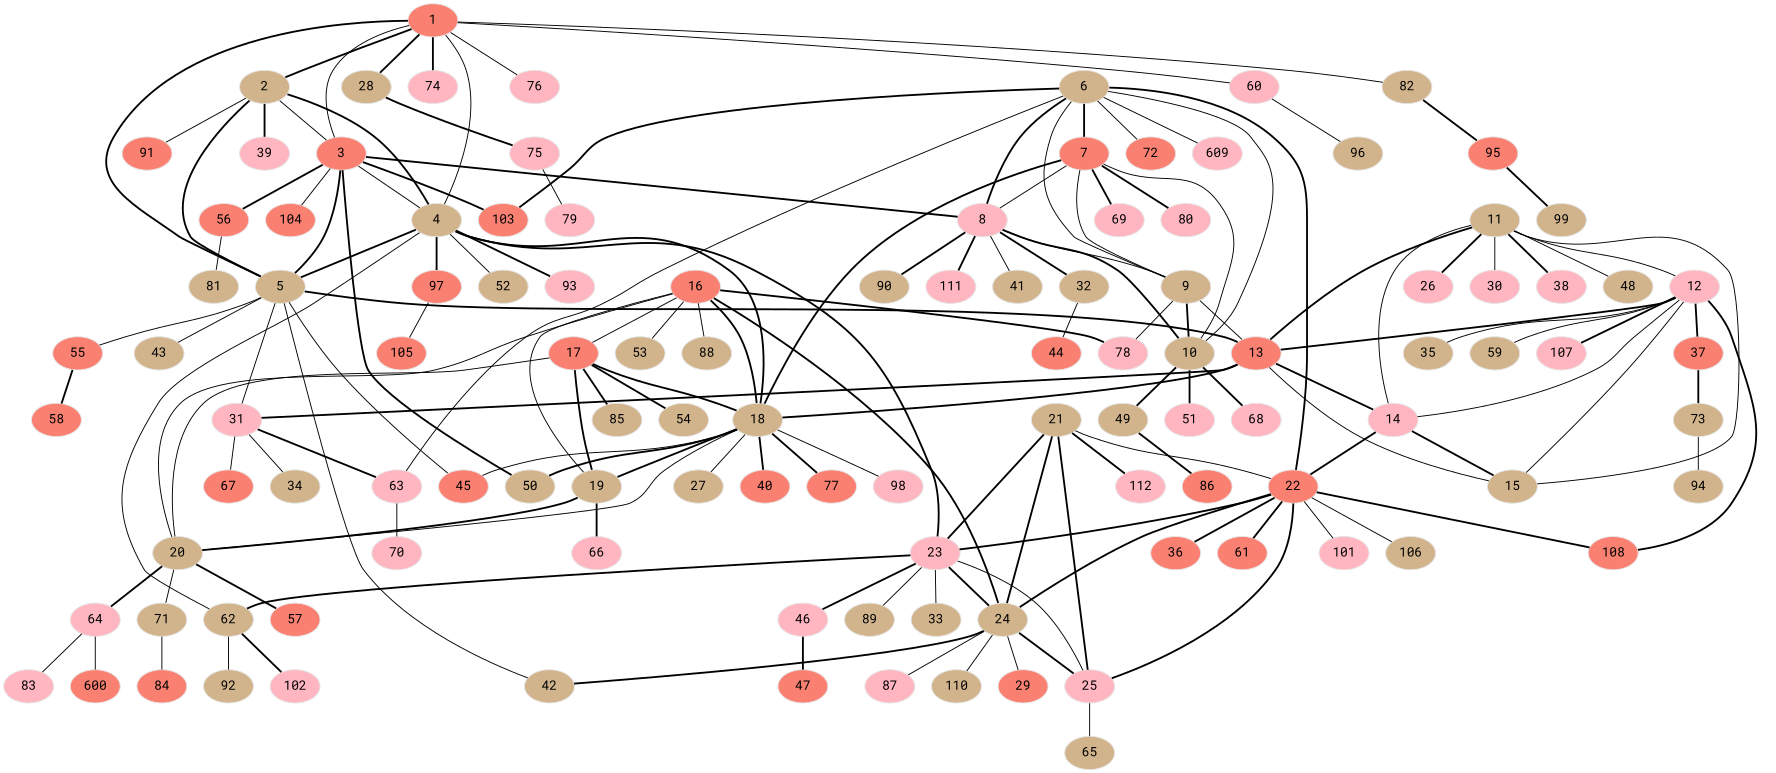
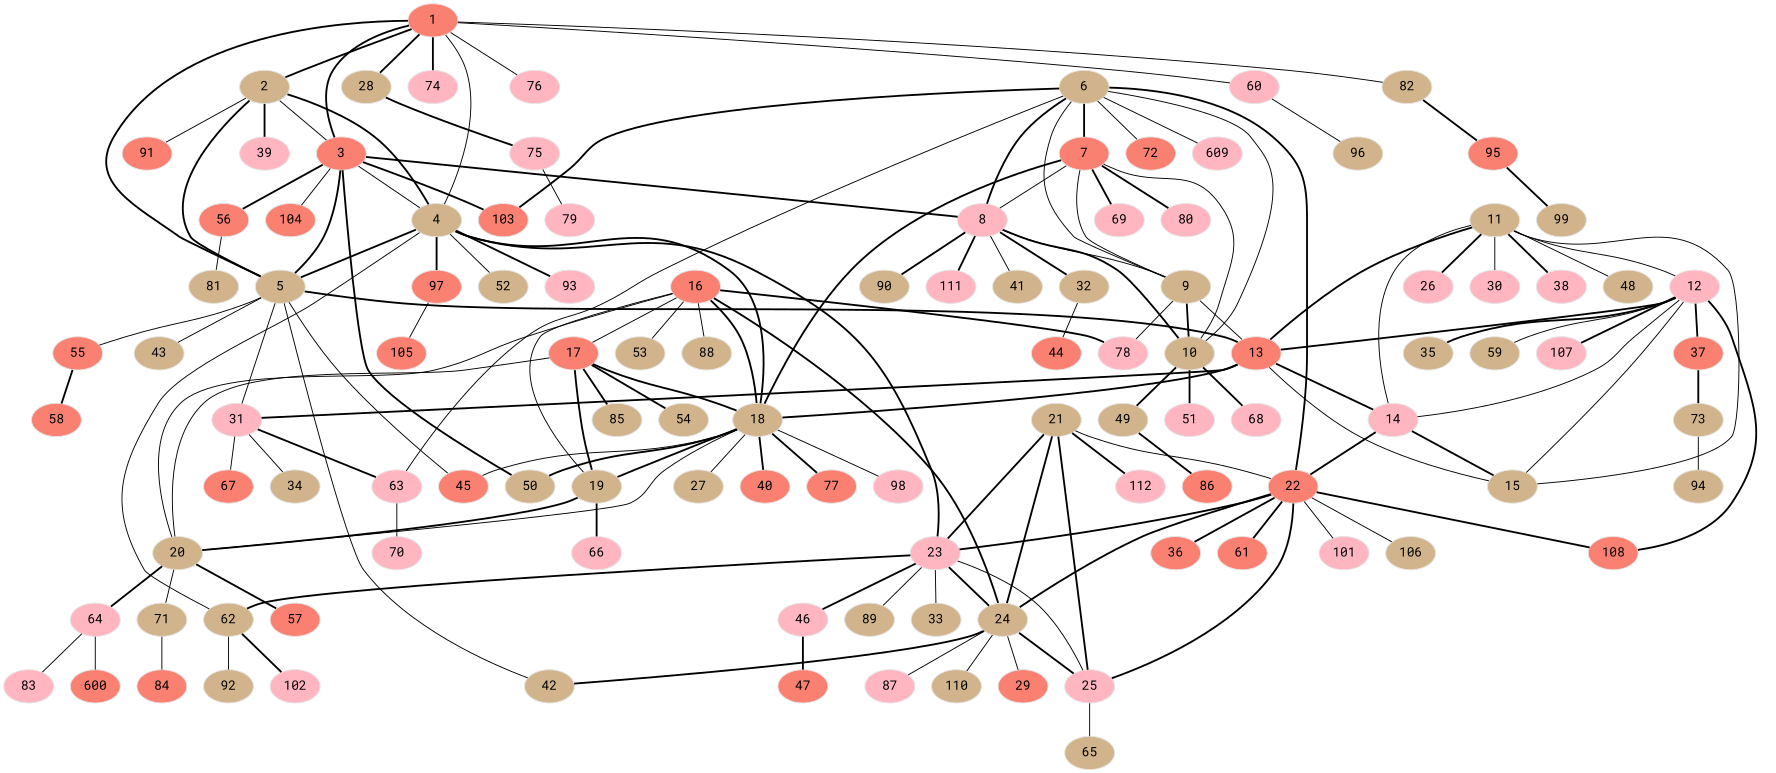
edge "1" -- "3": style solid -> bold
edge "12" -- "35": style solid -> bold
